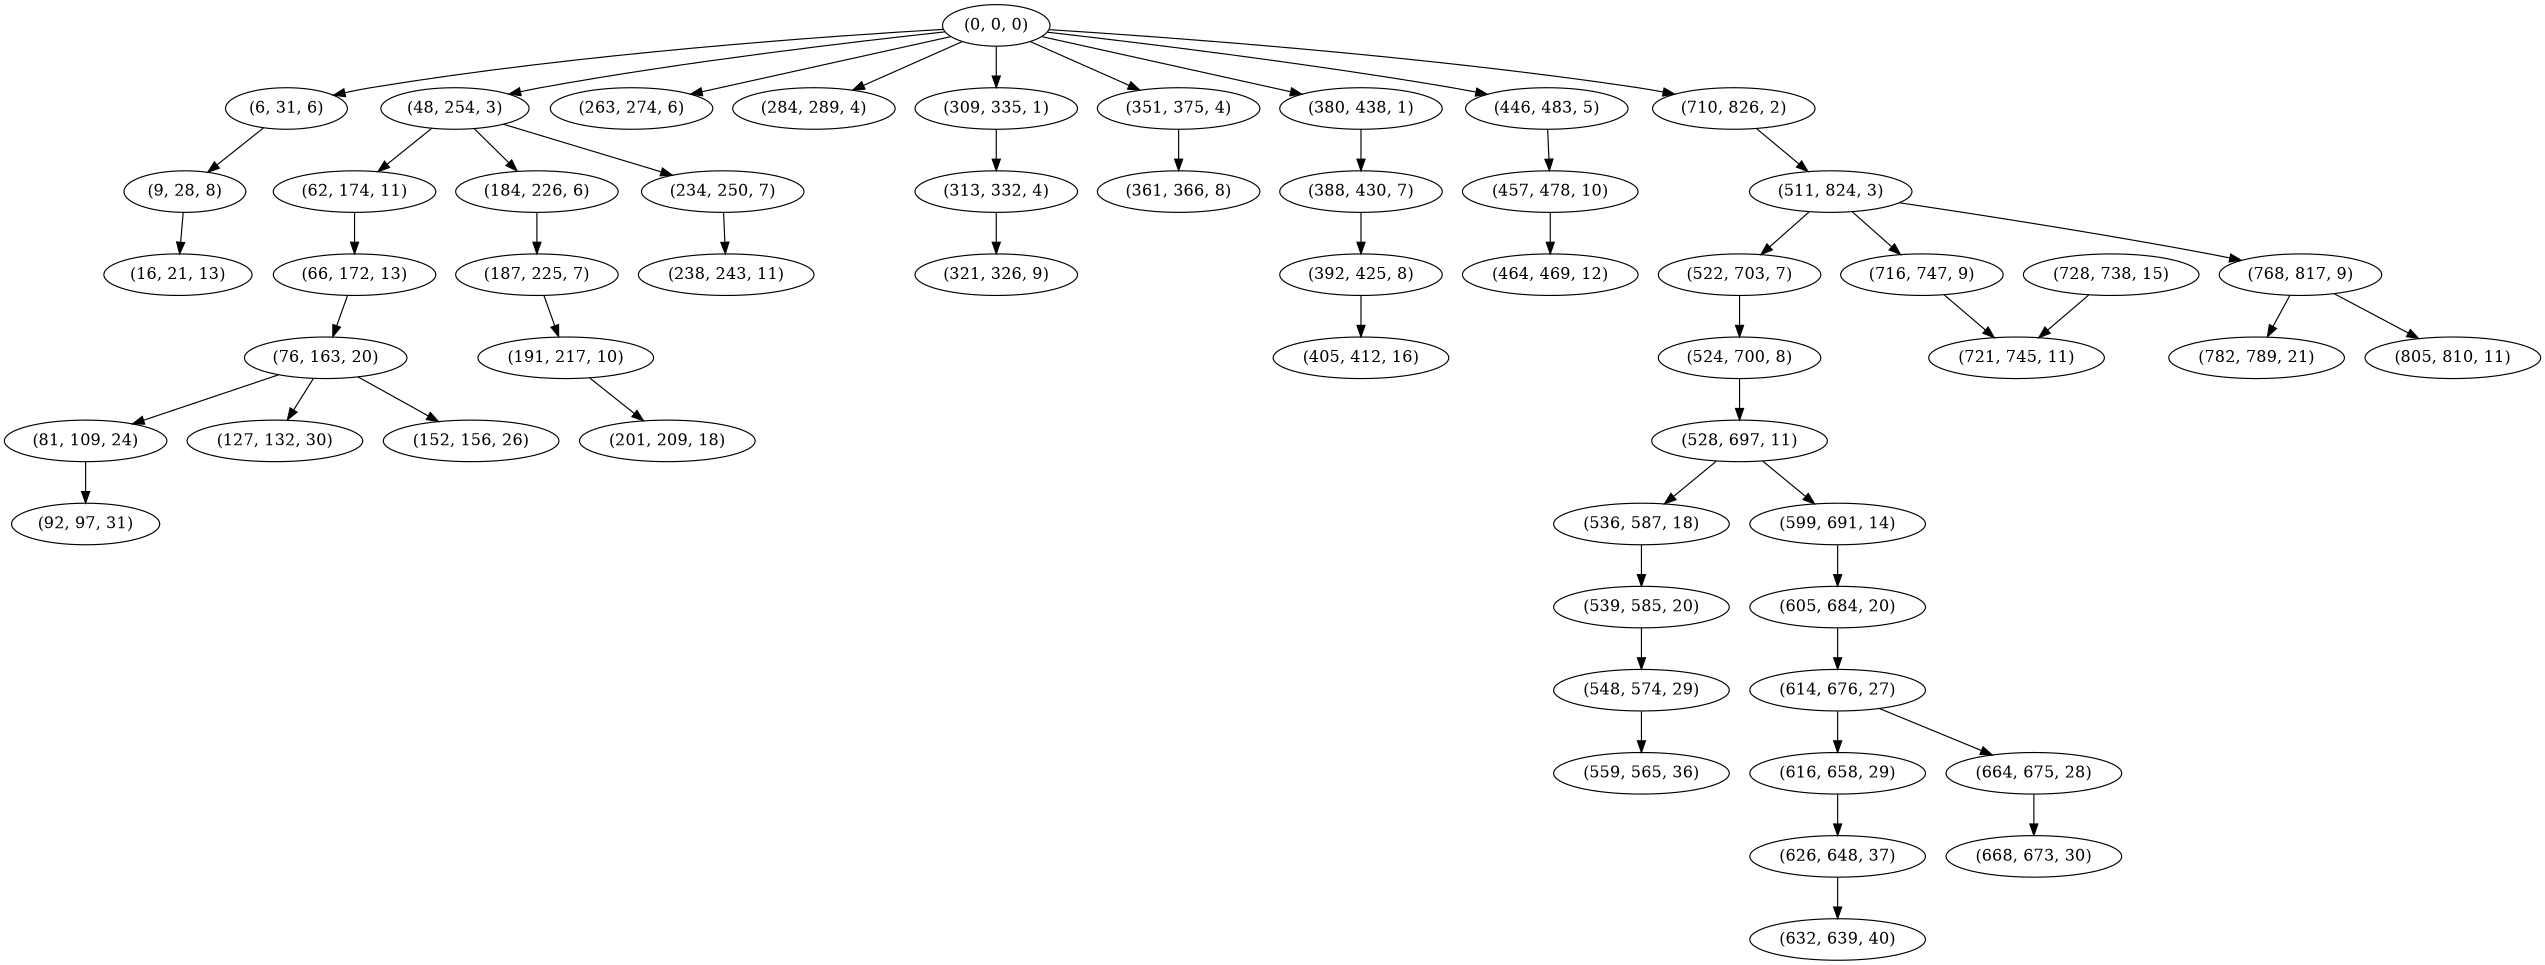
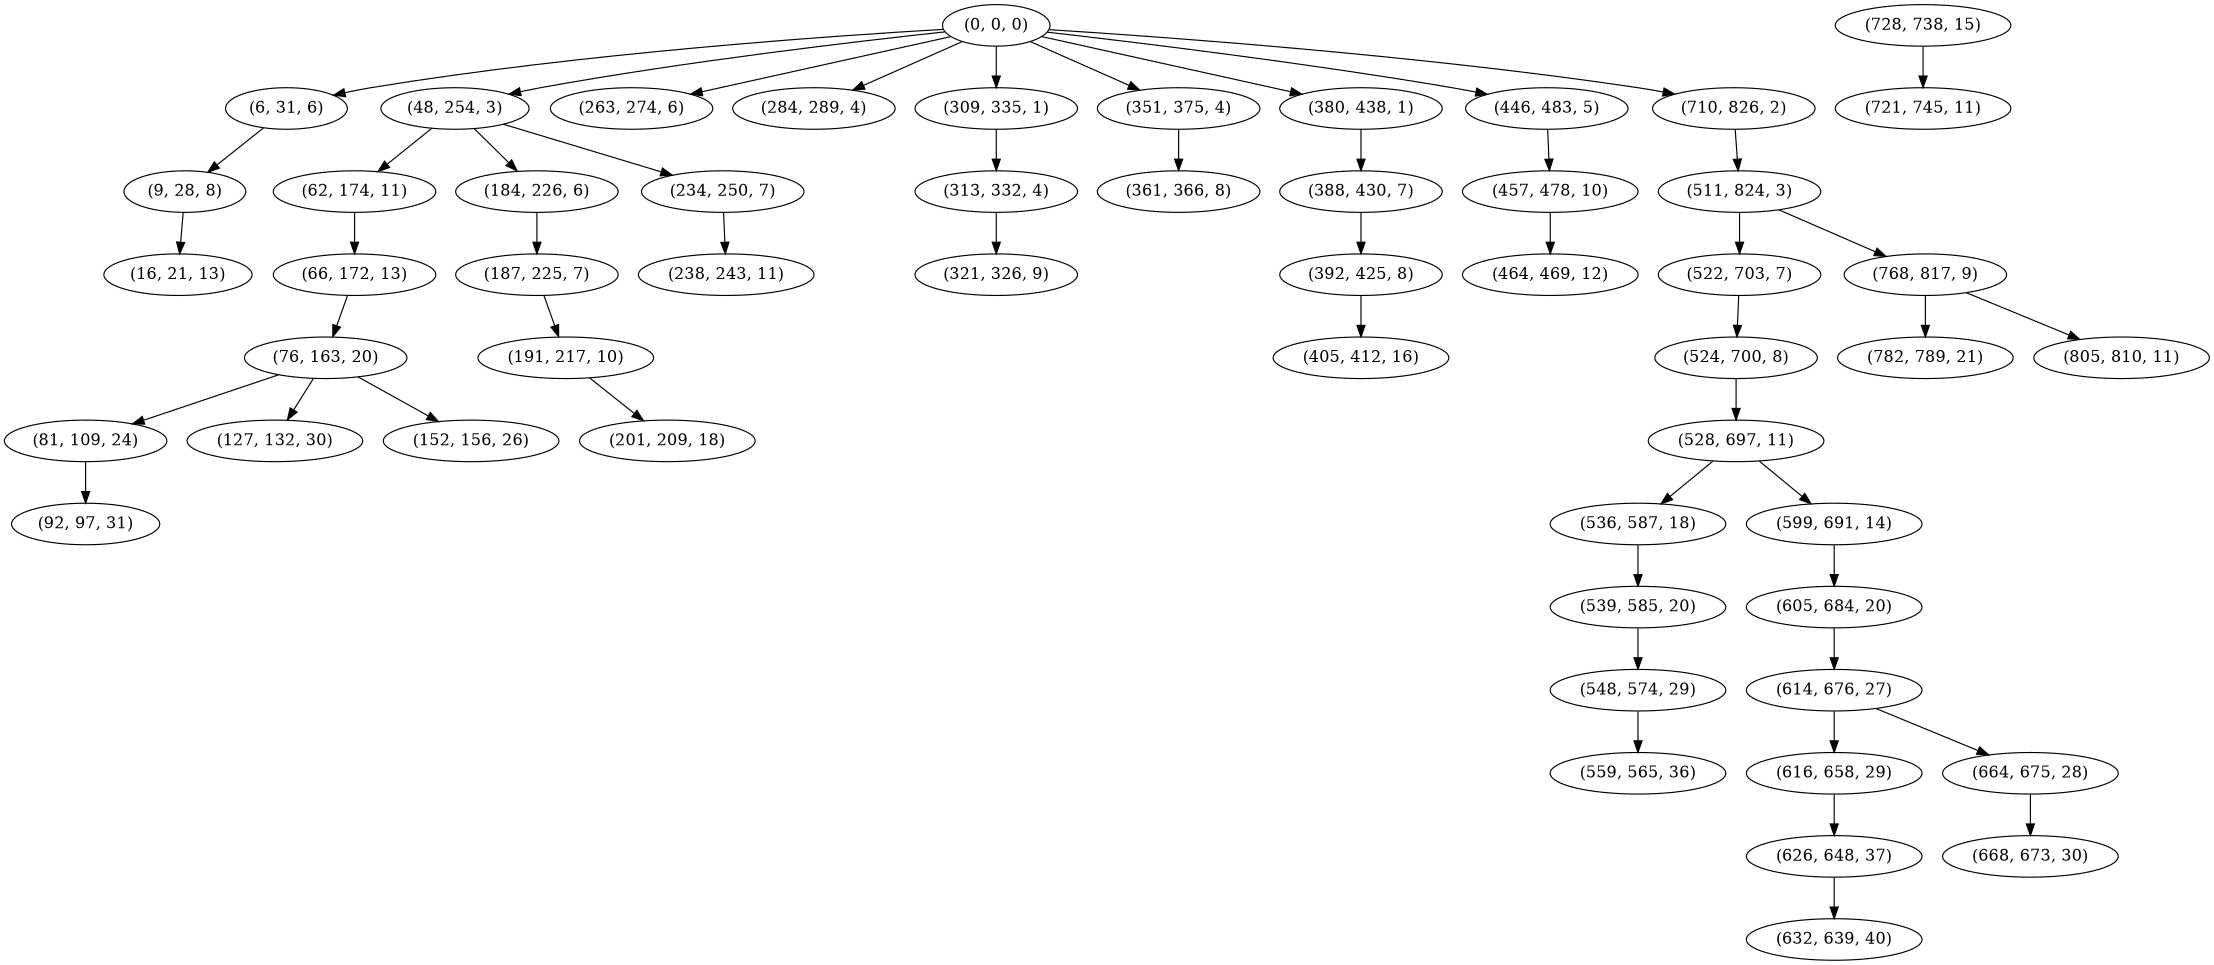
node "(716, 747, 9)": removed
